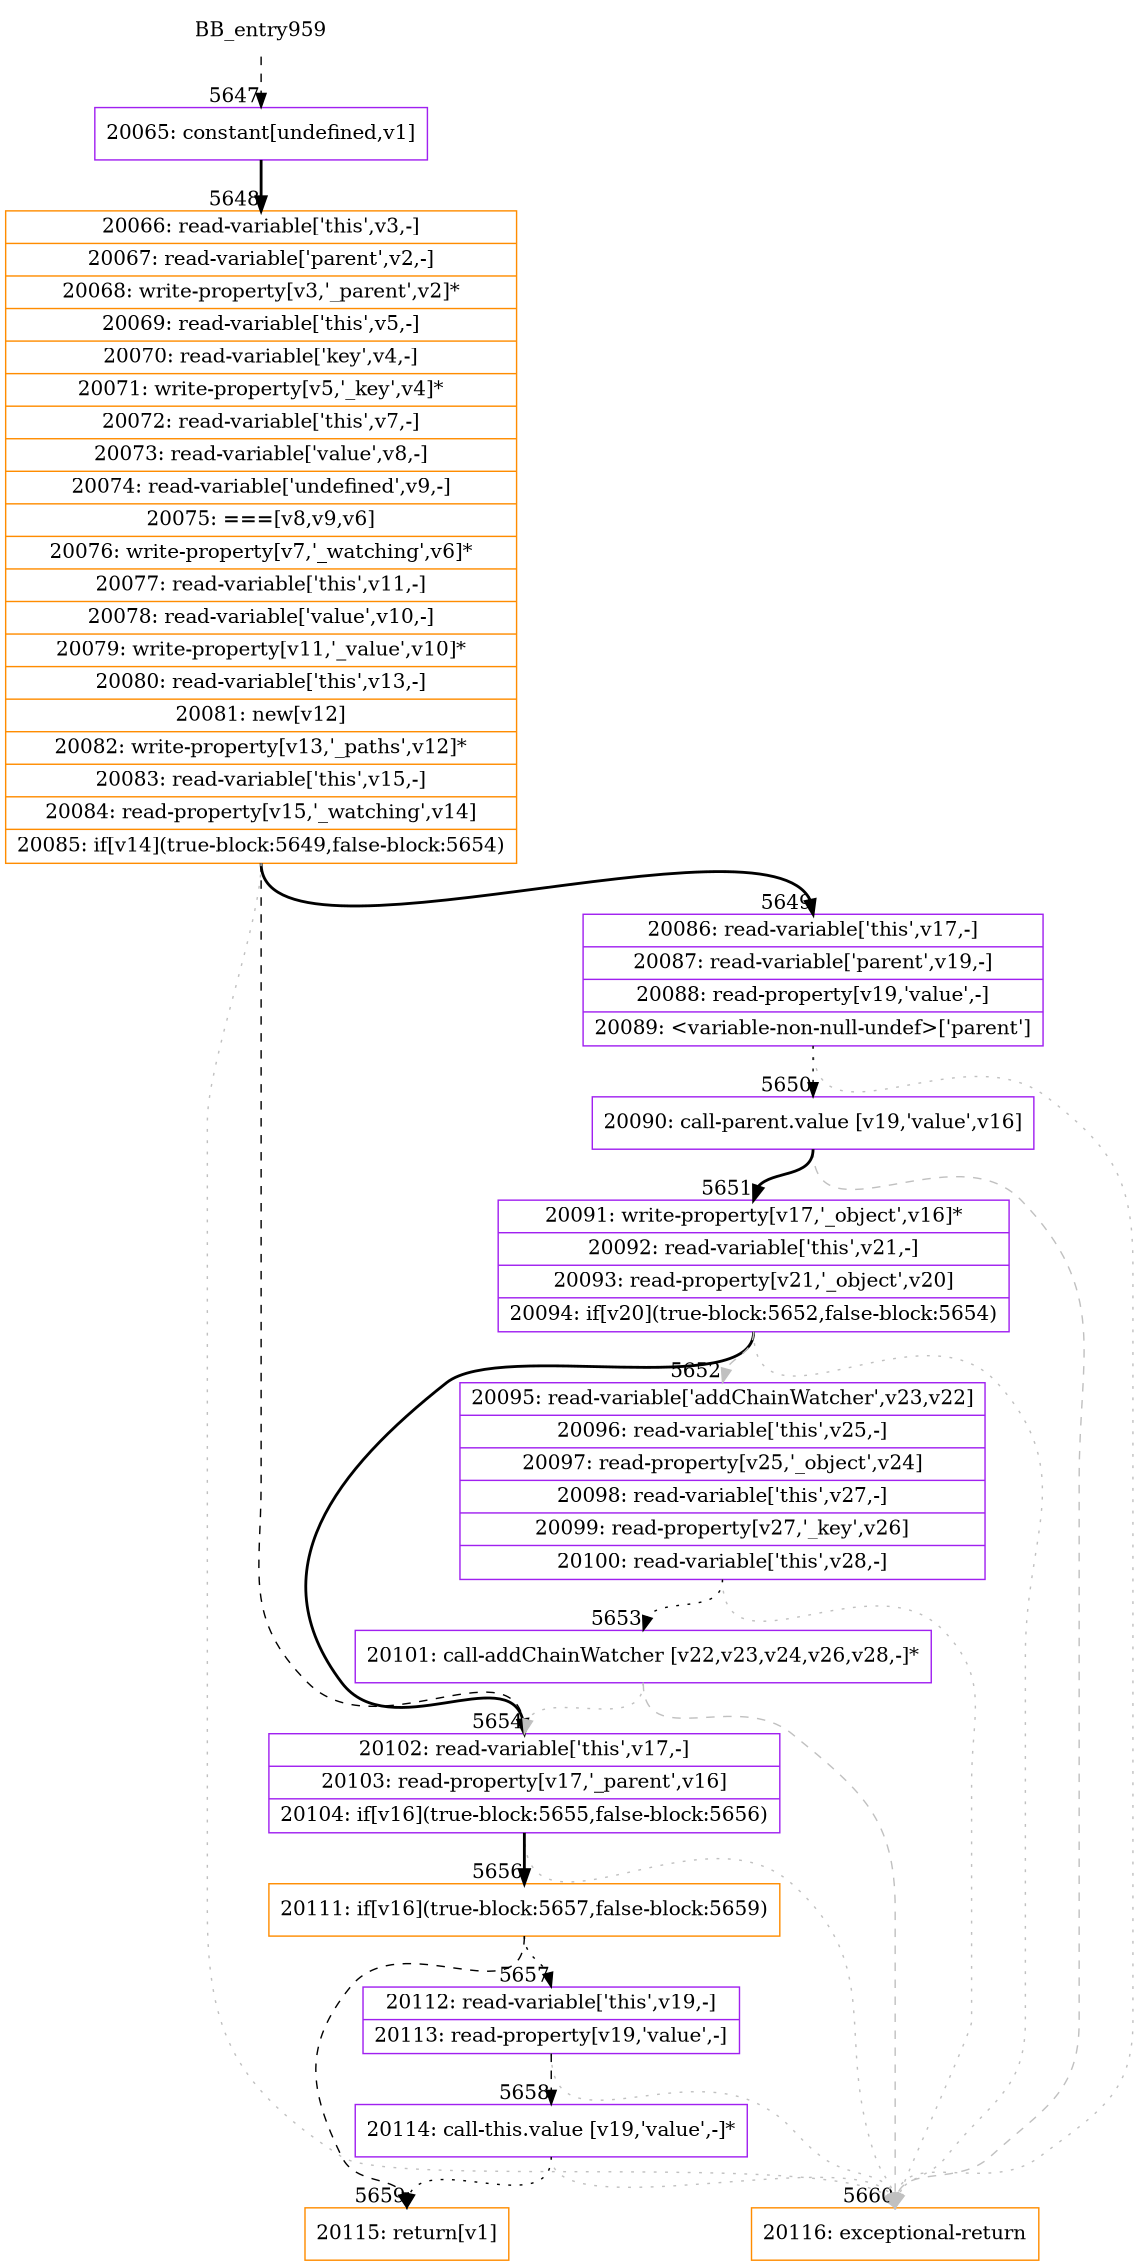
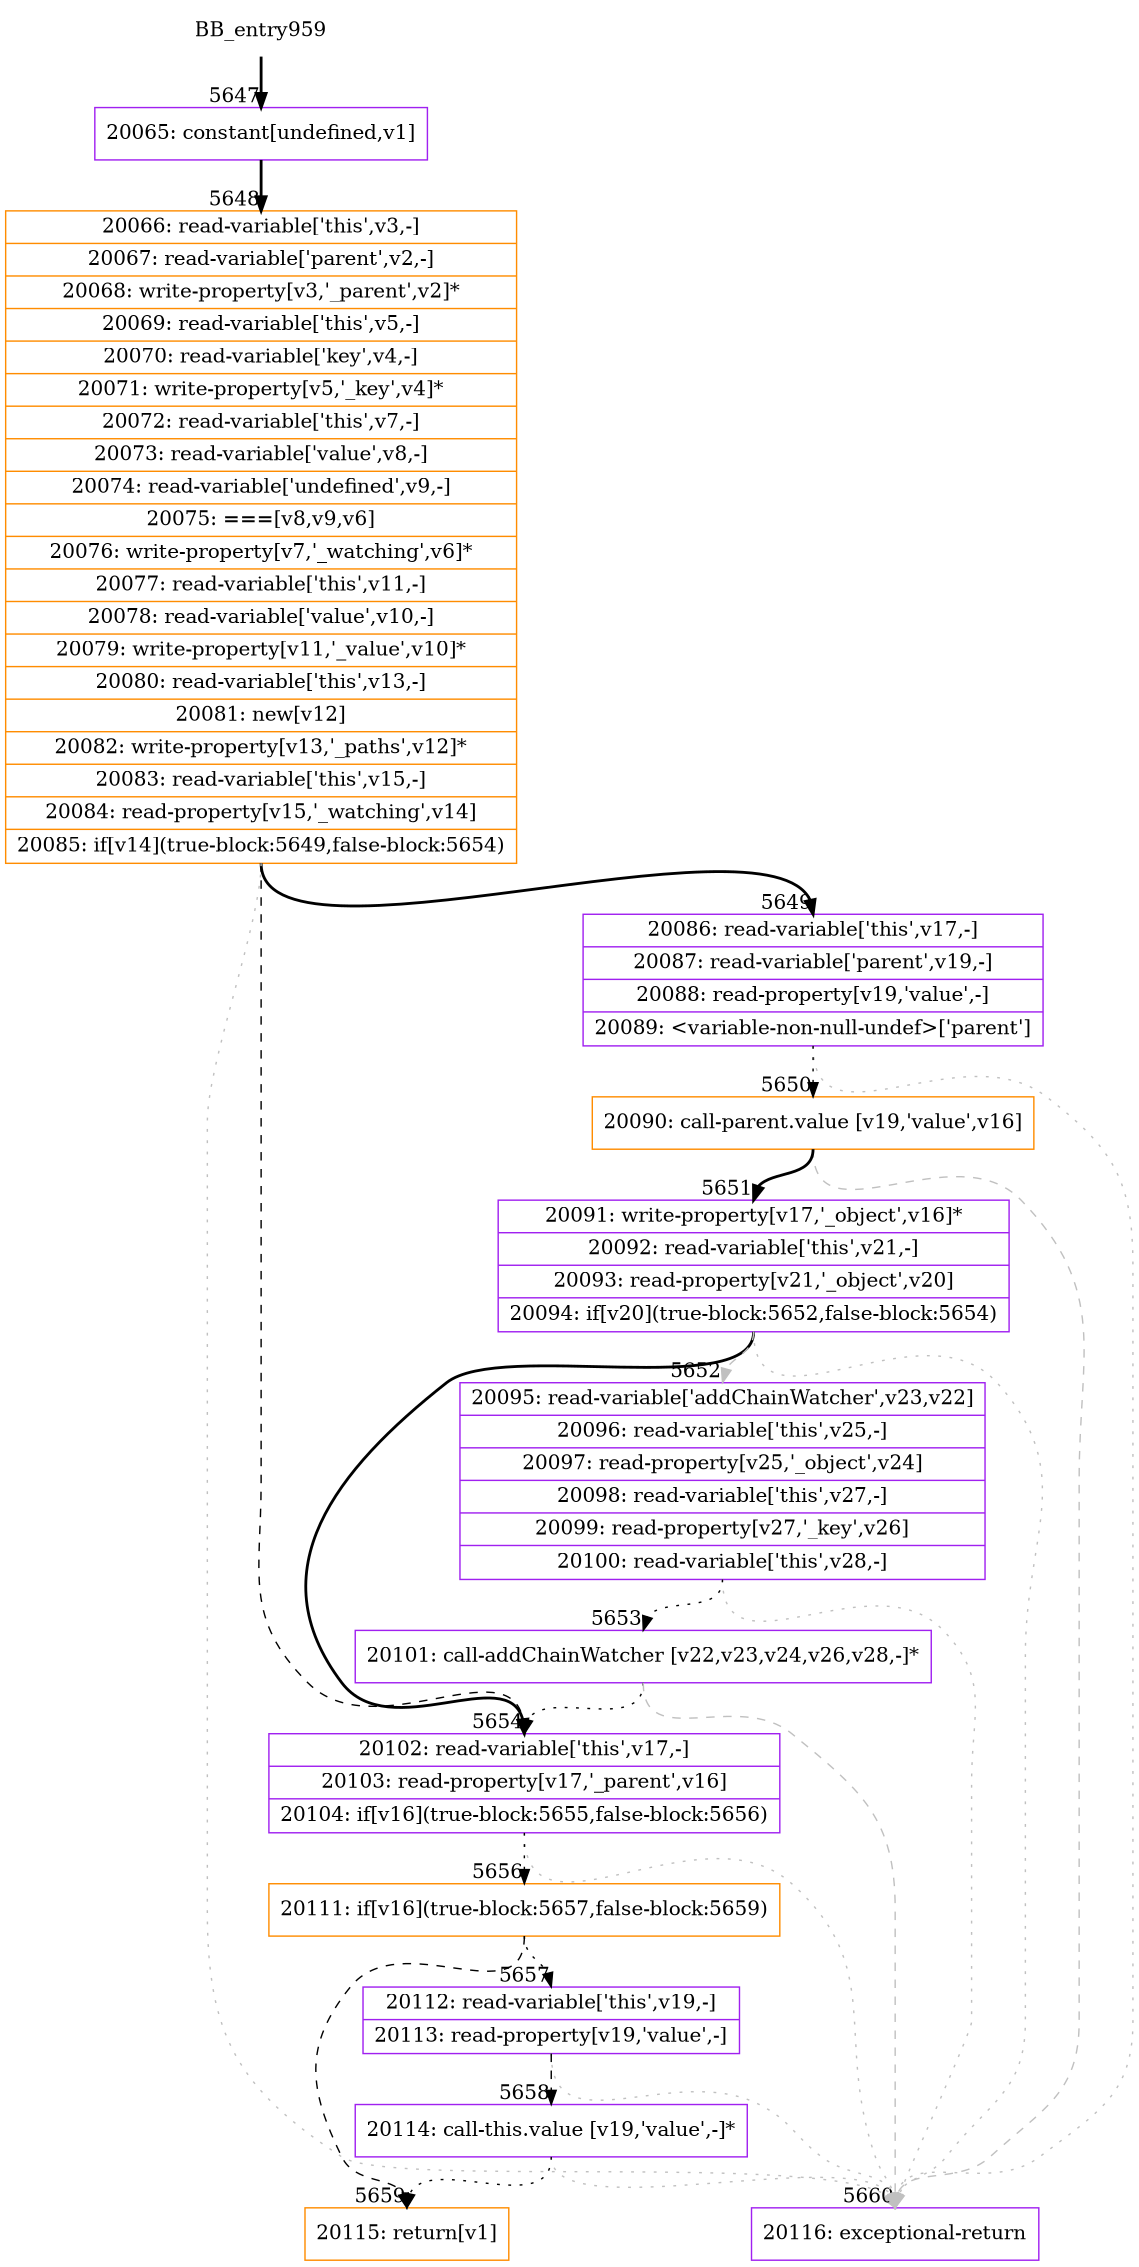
edge "BB_entry959" -> "20065: constant[undefined,v1]": style dashed -> bold
node "20090: call-parent.value [v19,'value',v16]": color purple -> darkorange
edge "20101: call-addChainWatcher [v22,v23,v24,v26,v28,-]*" -> "20102: read-variable['this',v17,-]": color gray -> black
edge "20102: read-variable['this',v17,-]" -> "20111: if[v16](true-block:5657,false-block:5659)": style bold -> dotted
node "20116: exceptional-return": color darkorange -> purple
